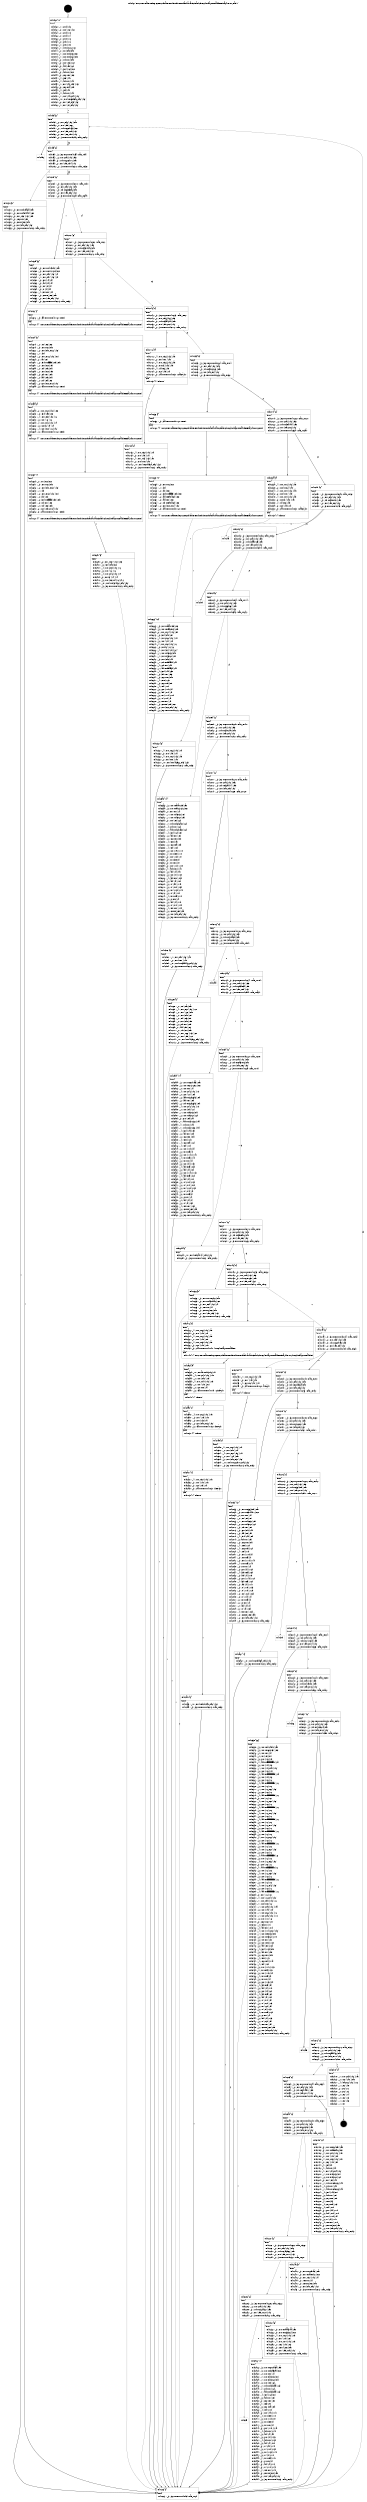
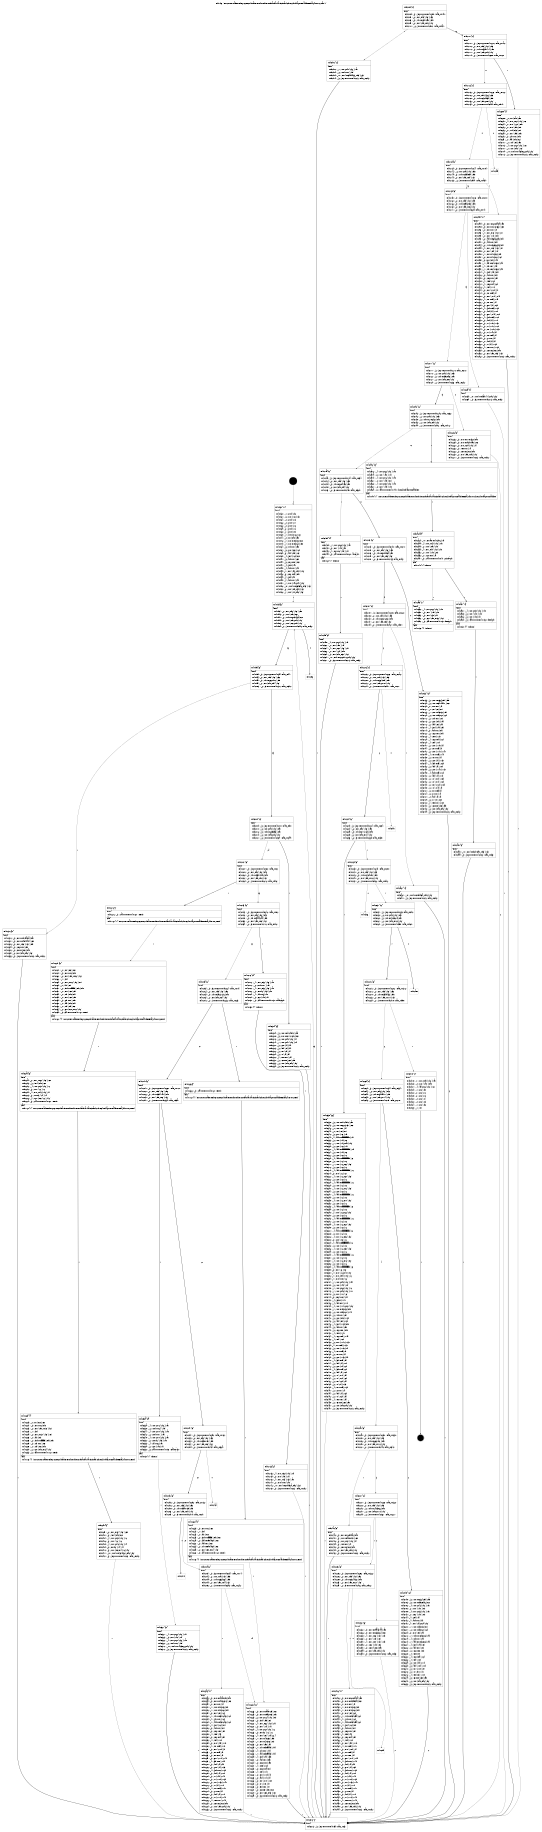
edge "0x4020cf [28]" -> "0x4020eb [28]": now "0x4020cf [28]" -> "0x402665 [122]"
edge "0x402aac [21]" -> "0x402ac1 [15]": now "0x402a8f [29]" -> "0x402ac1 [15]"
